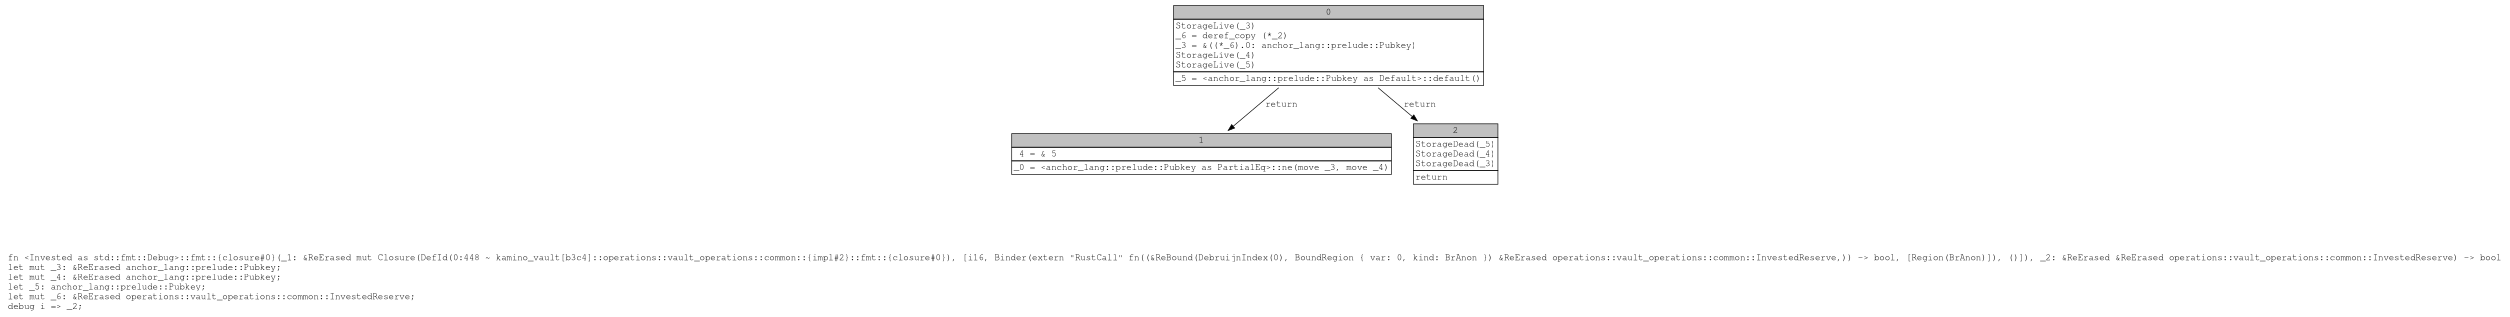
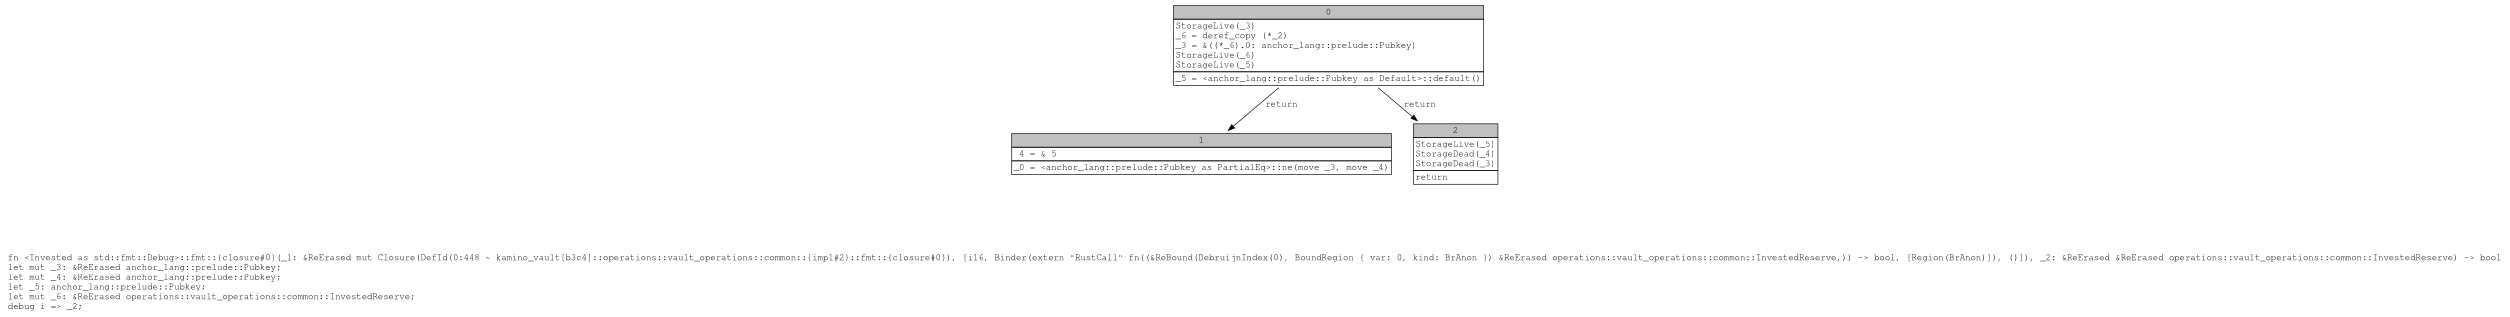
node "0": text "StorageLive(_4)" -> "StorageLive(_6)"
node "2": text "StorageDead(_5)" -> "StorageLive(_5)"
